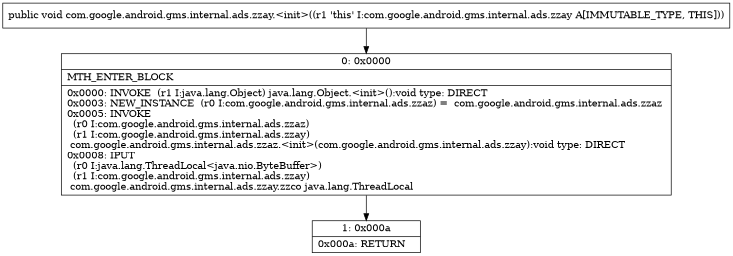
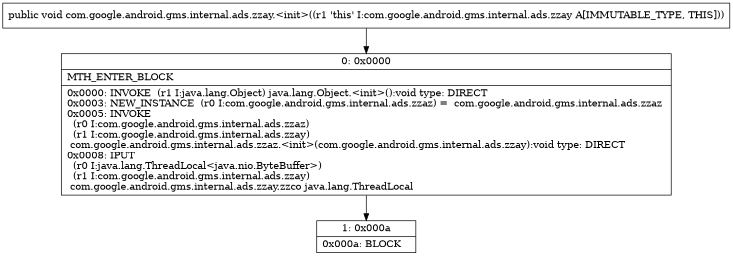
node "1: 0x000a": text "0x000a: RETURN" -> "0x000a: BLOCK"
